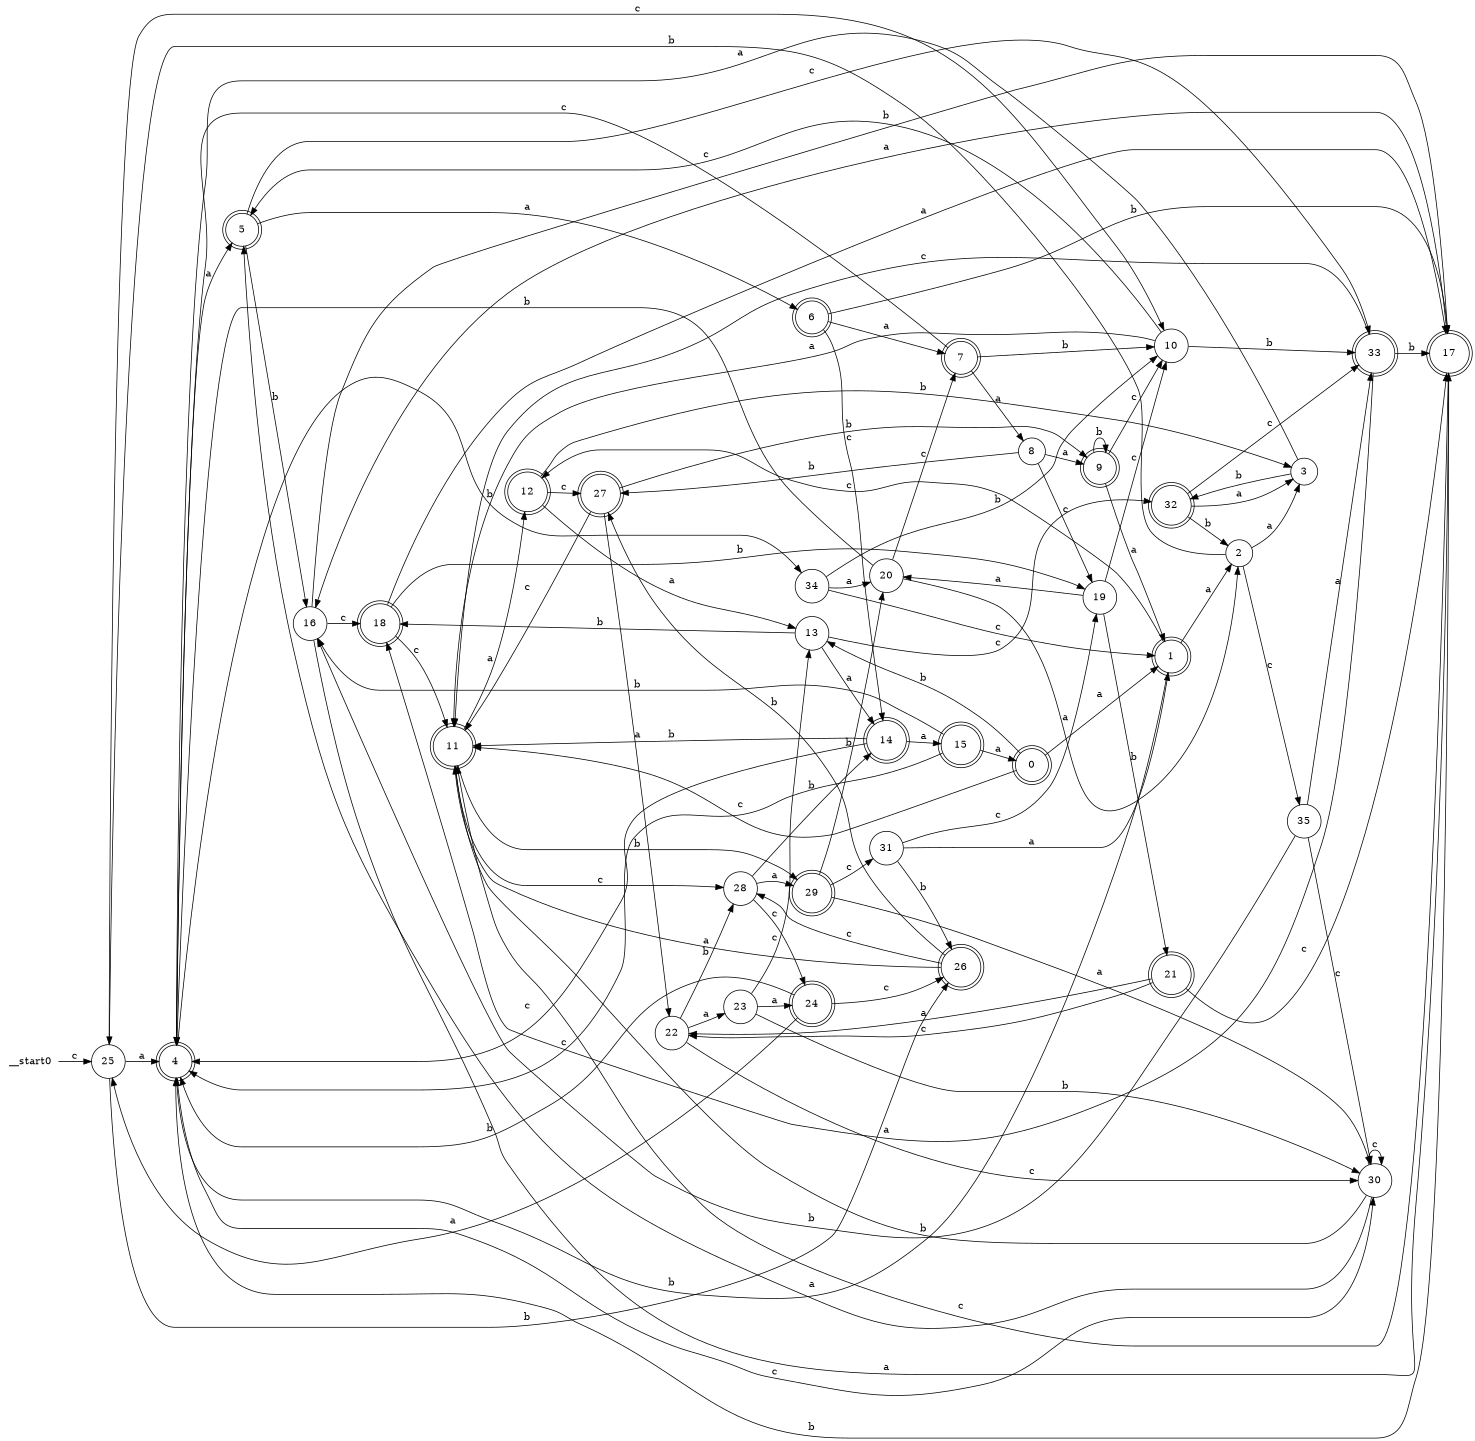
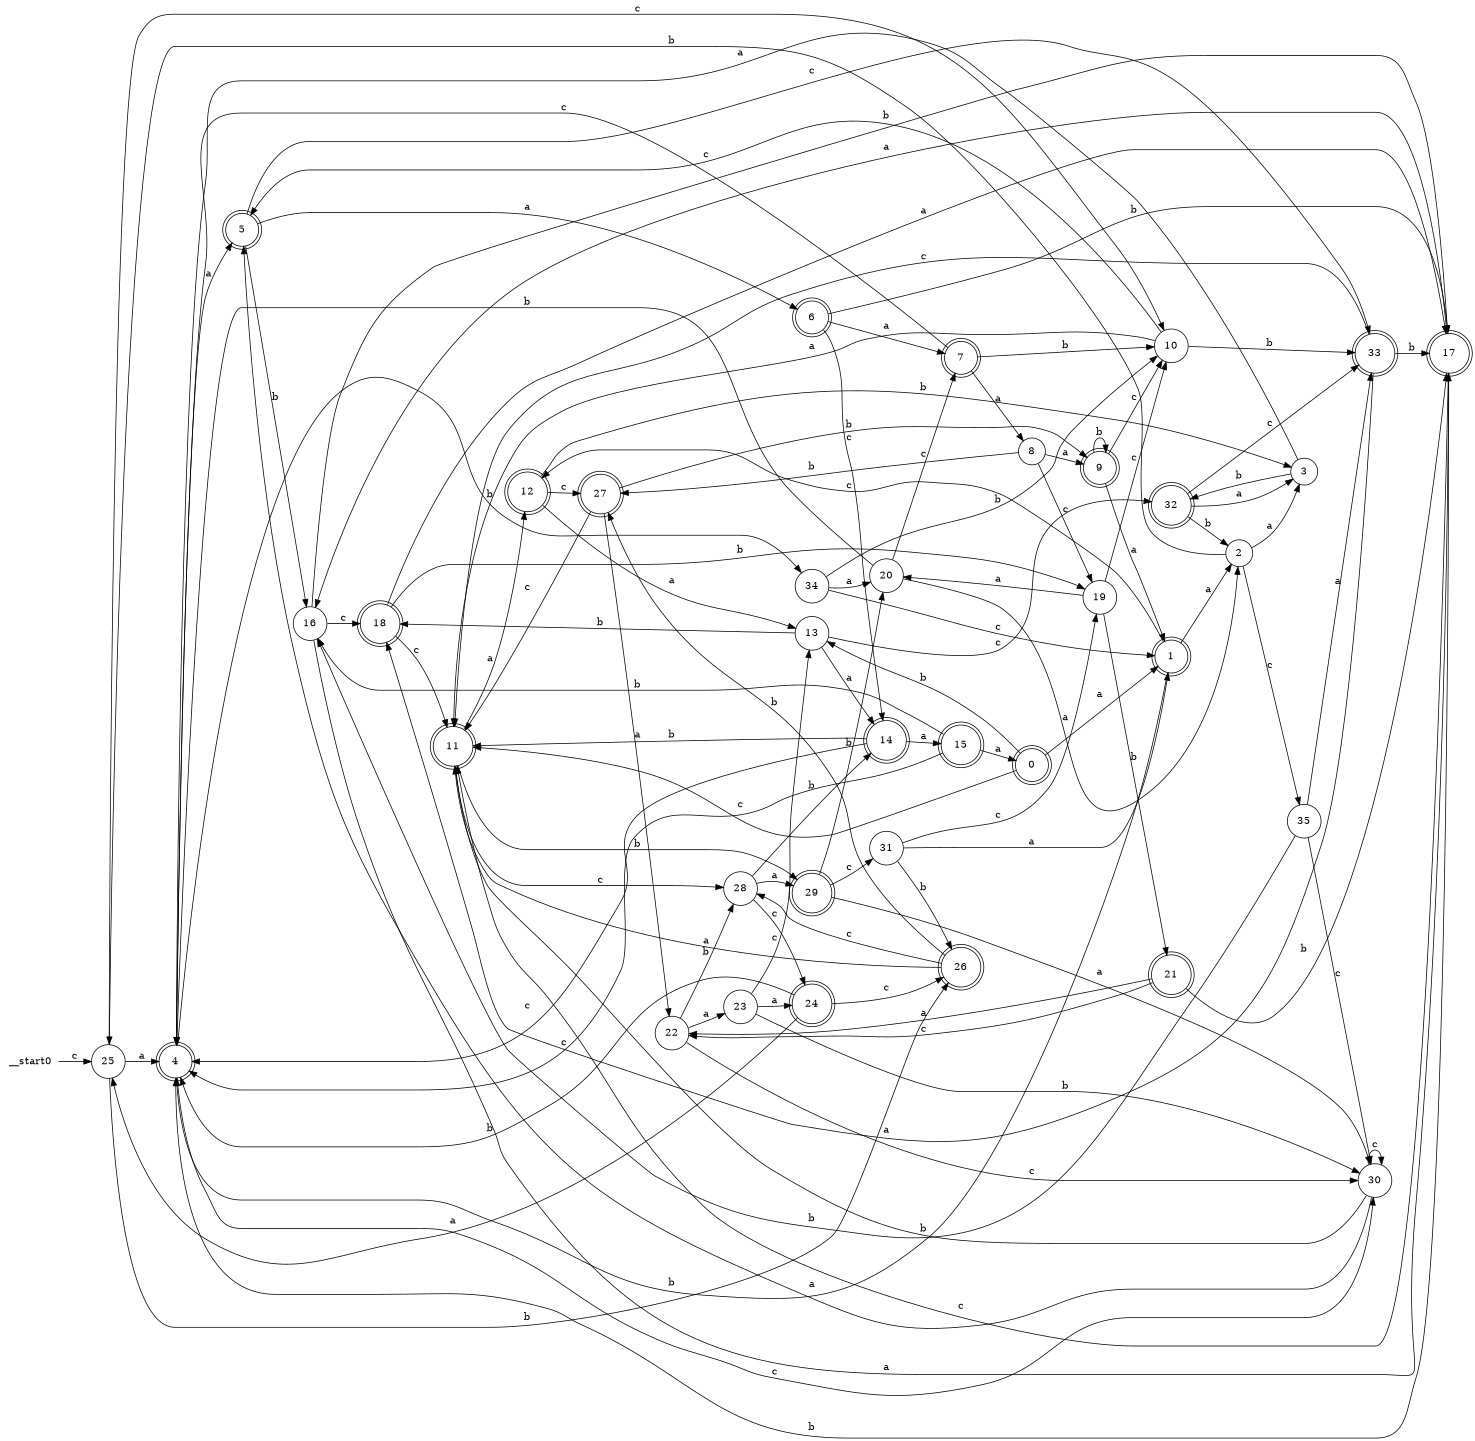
edge "21" -> "17": label "c" -> "b"
